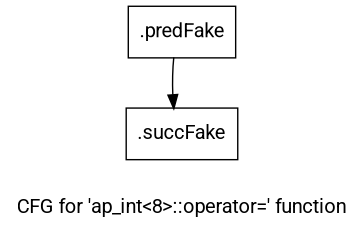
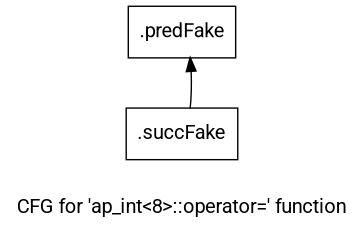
edge ".predFake" -> ".succFake": reversed
